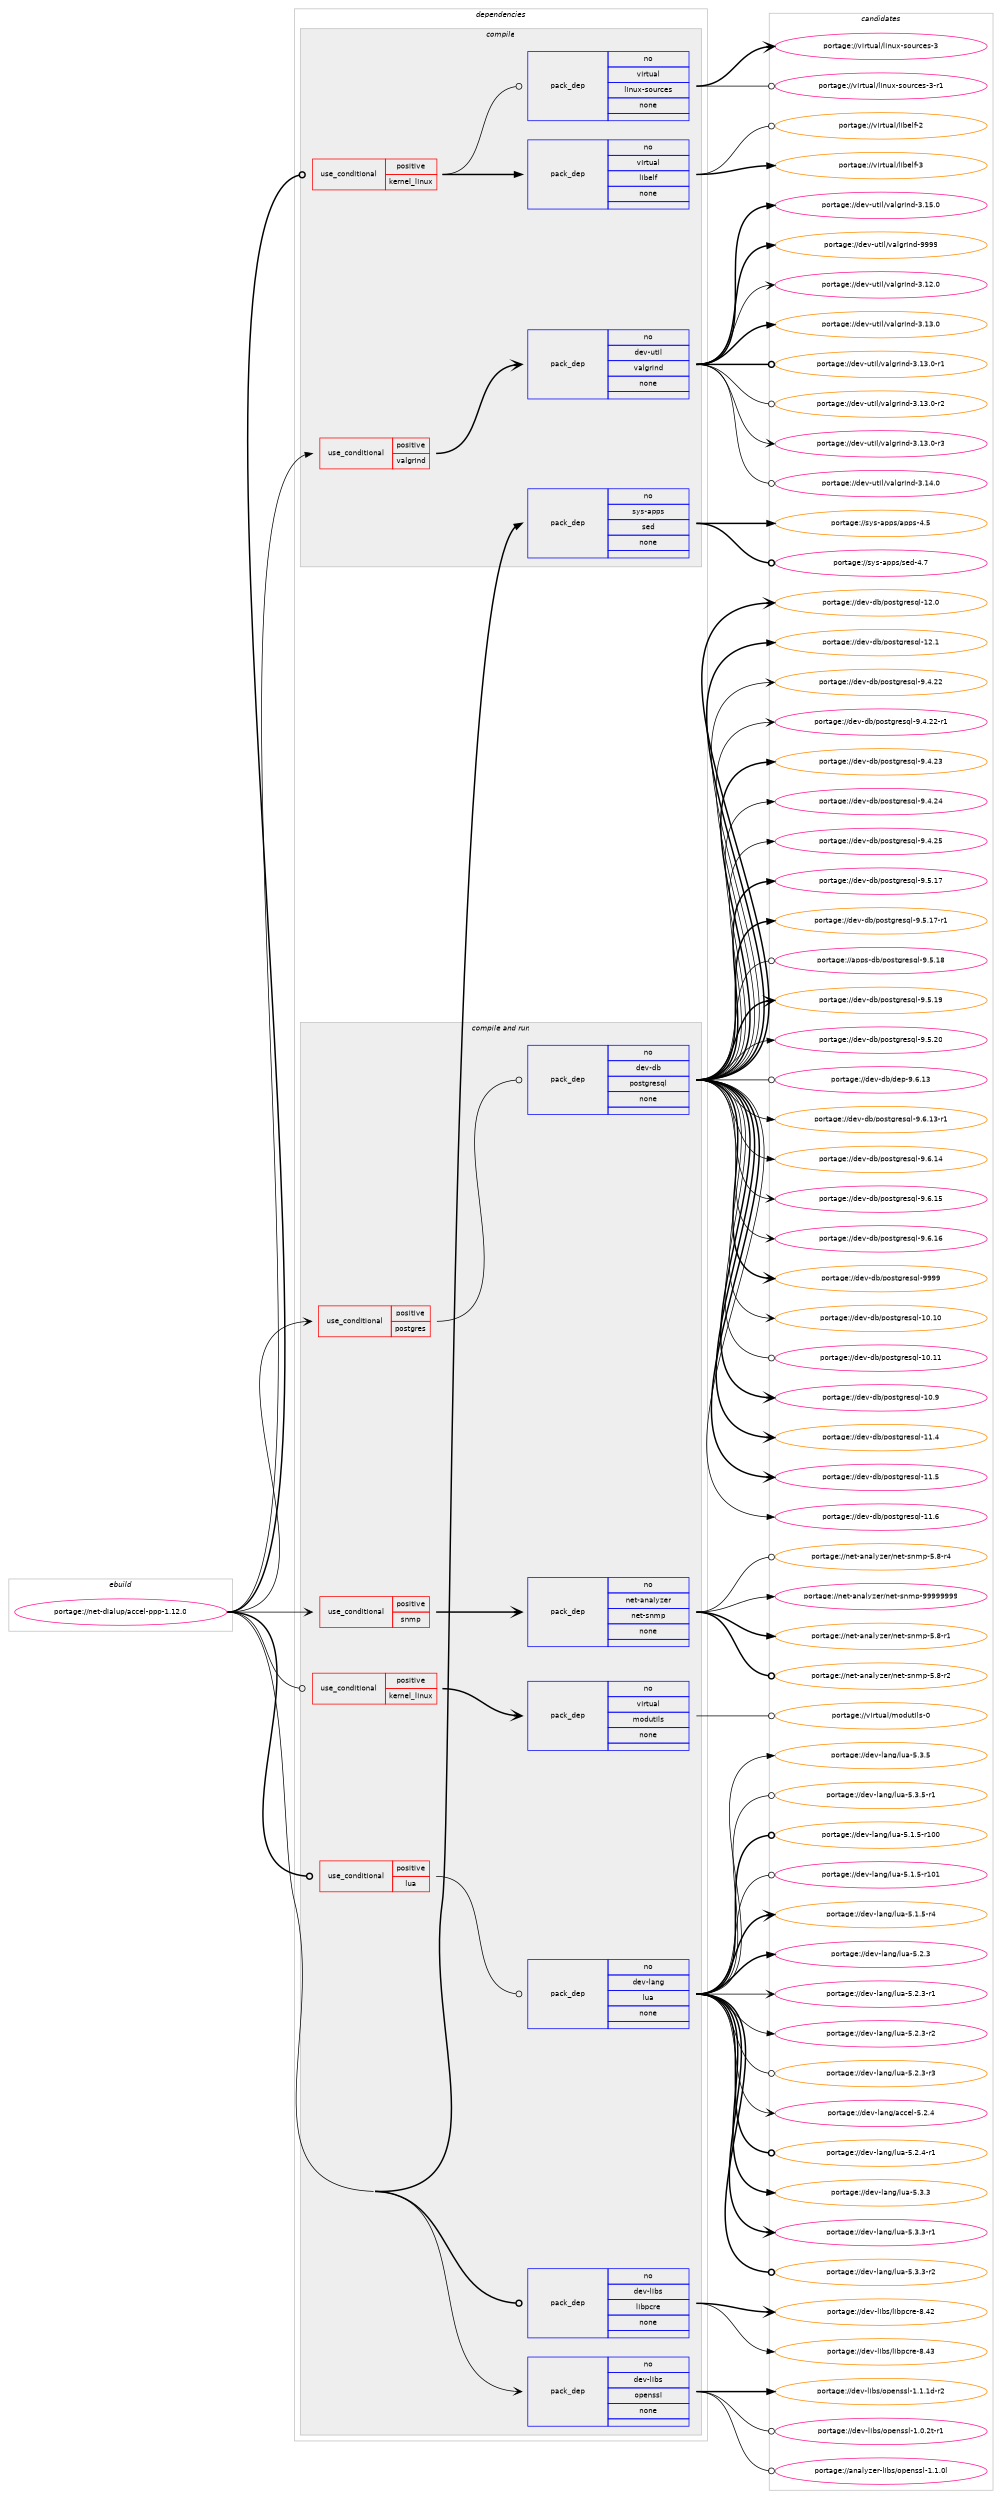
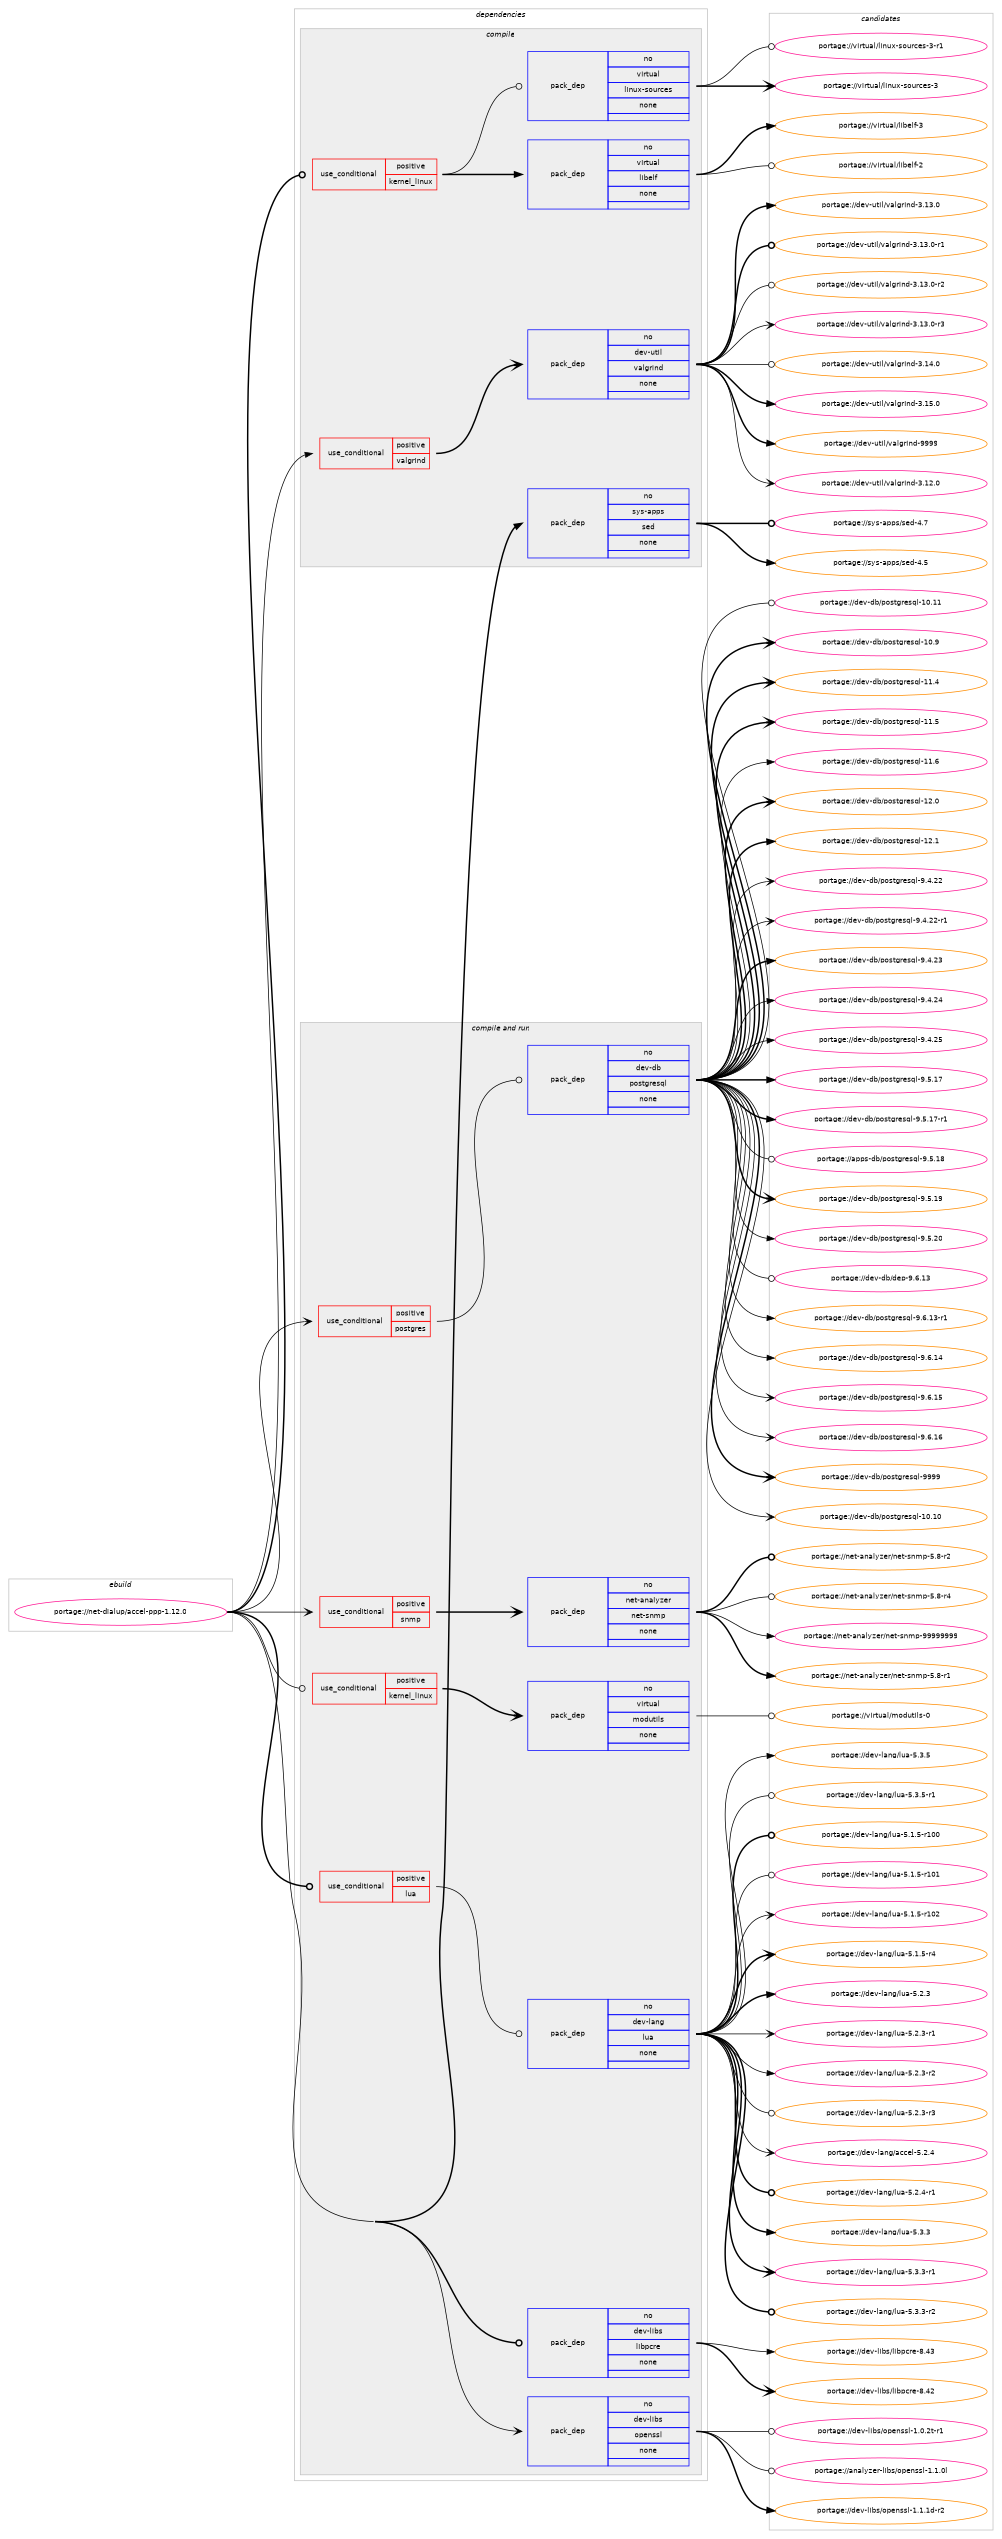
node "portage://dev-util/valgrind-3.14.0": color deeppink -> darkorange
node "portage://sys-apps/apps-4.5": label "portage://sys-apps/apps-4.5" -> "portage://sys-apps/sed-4.5"
node "portage://dev-db/postgresql-9.4.22": color darkorange -> deeppink
node "portage://dev-db/postgresql-9.5.17-r1": color darkorange -> deeppink
node "portage://dev-lang/lua-5.1.5-r102": added
